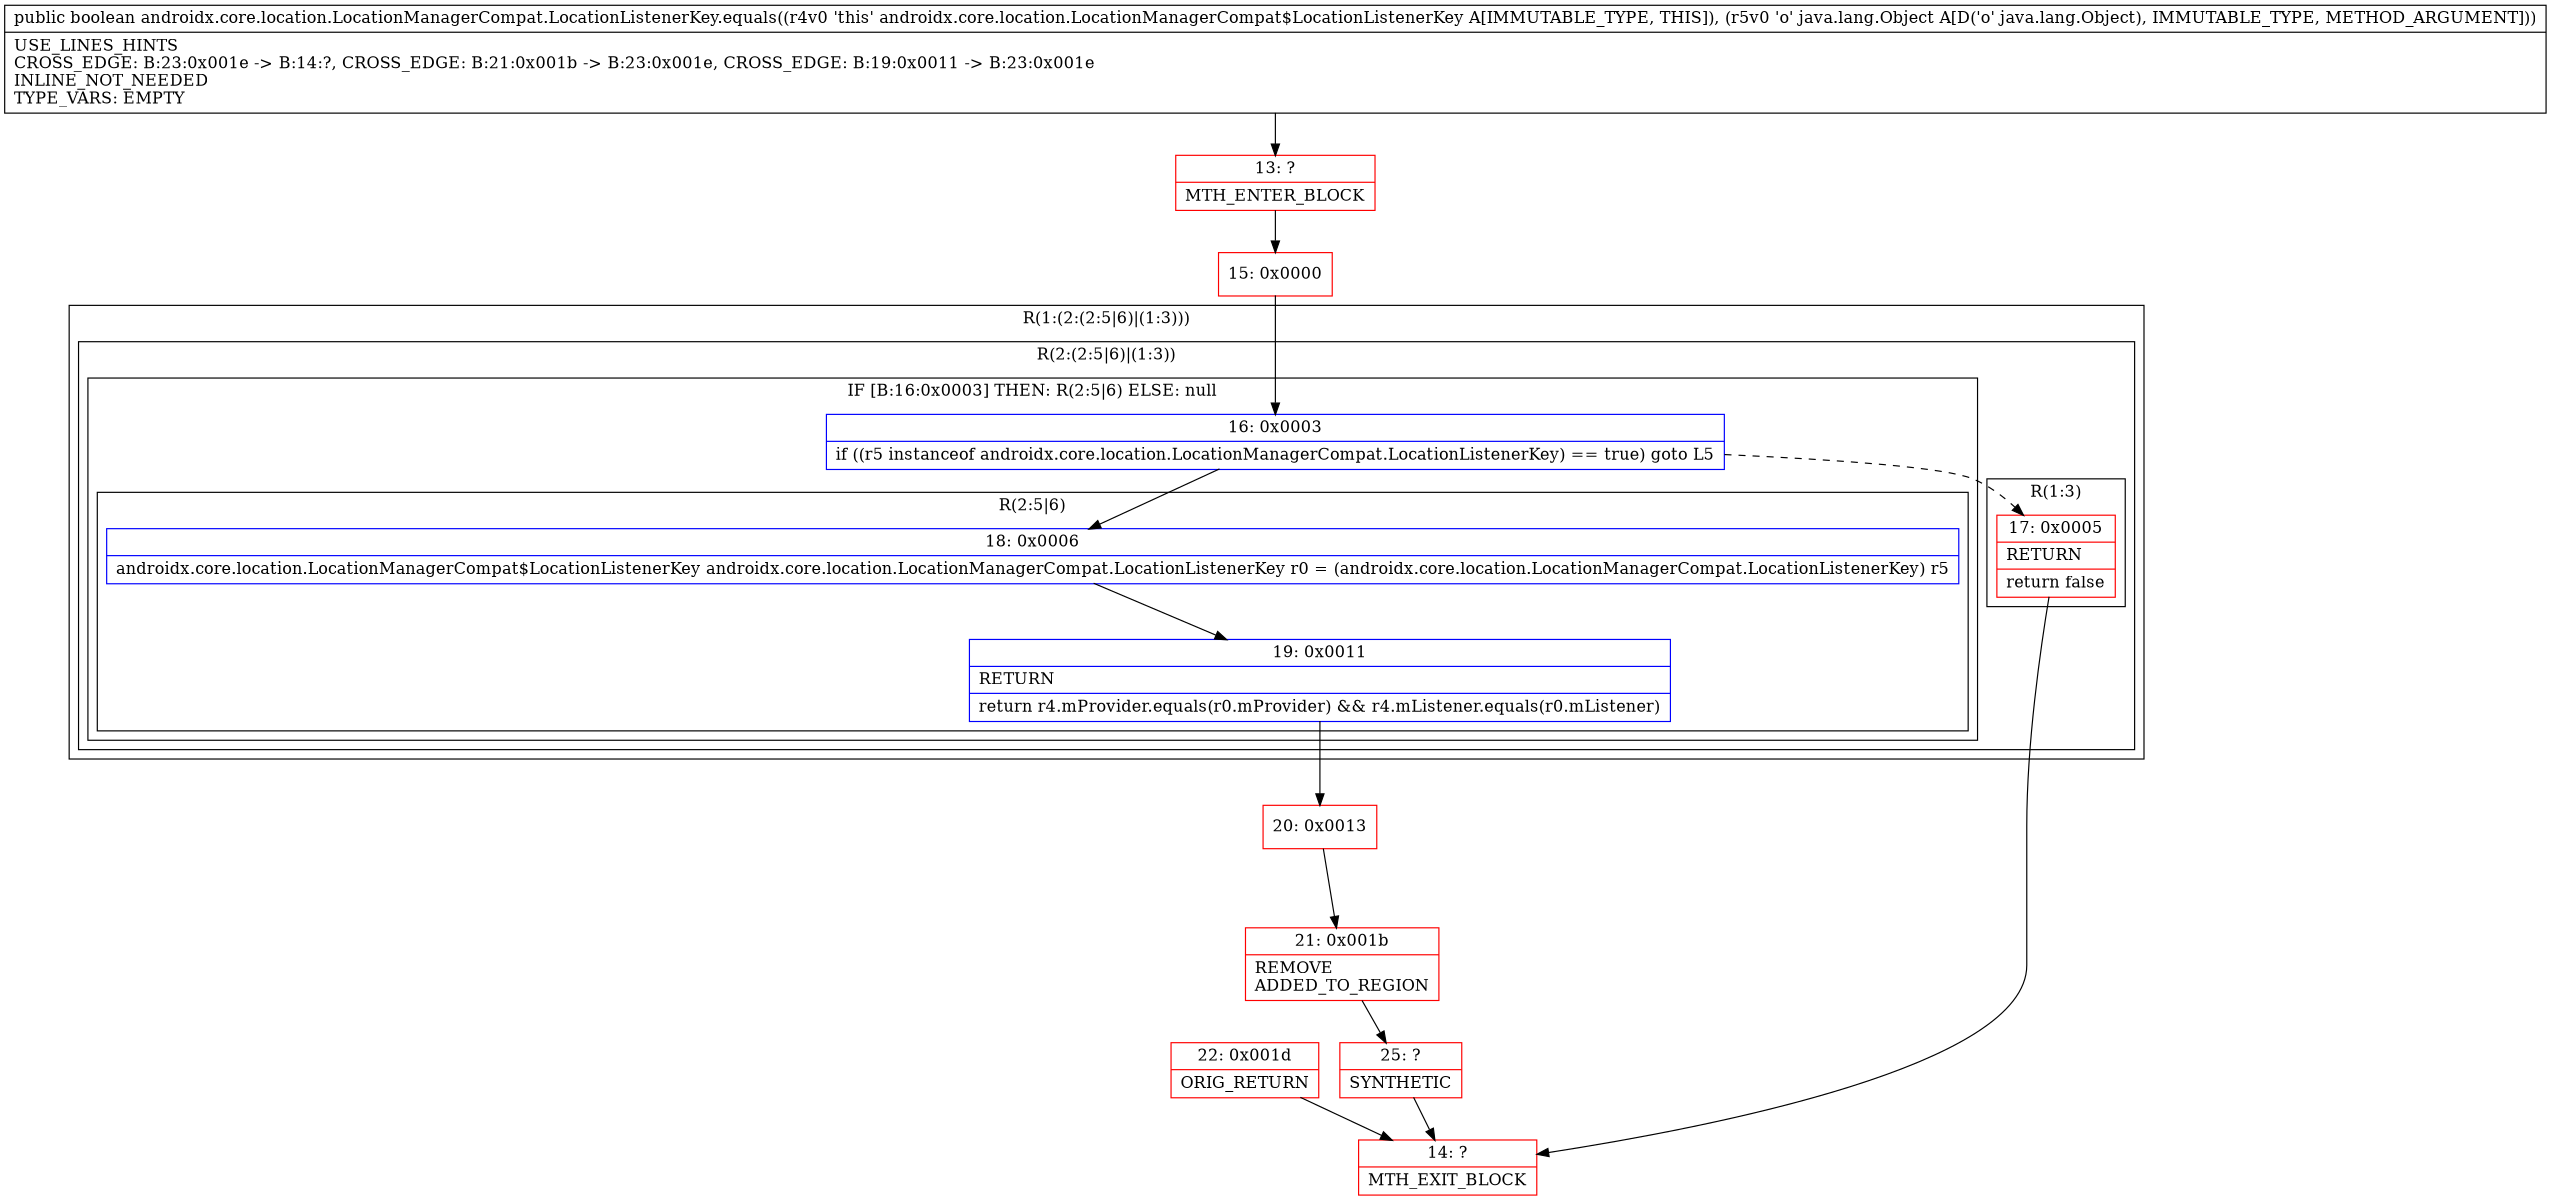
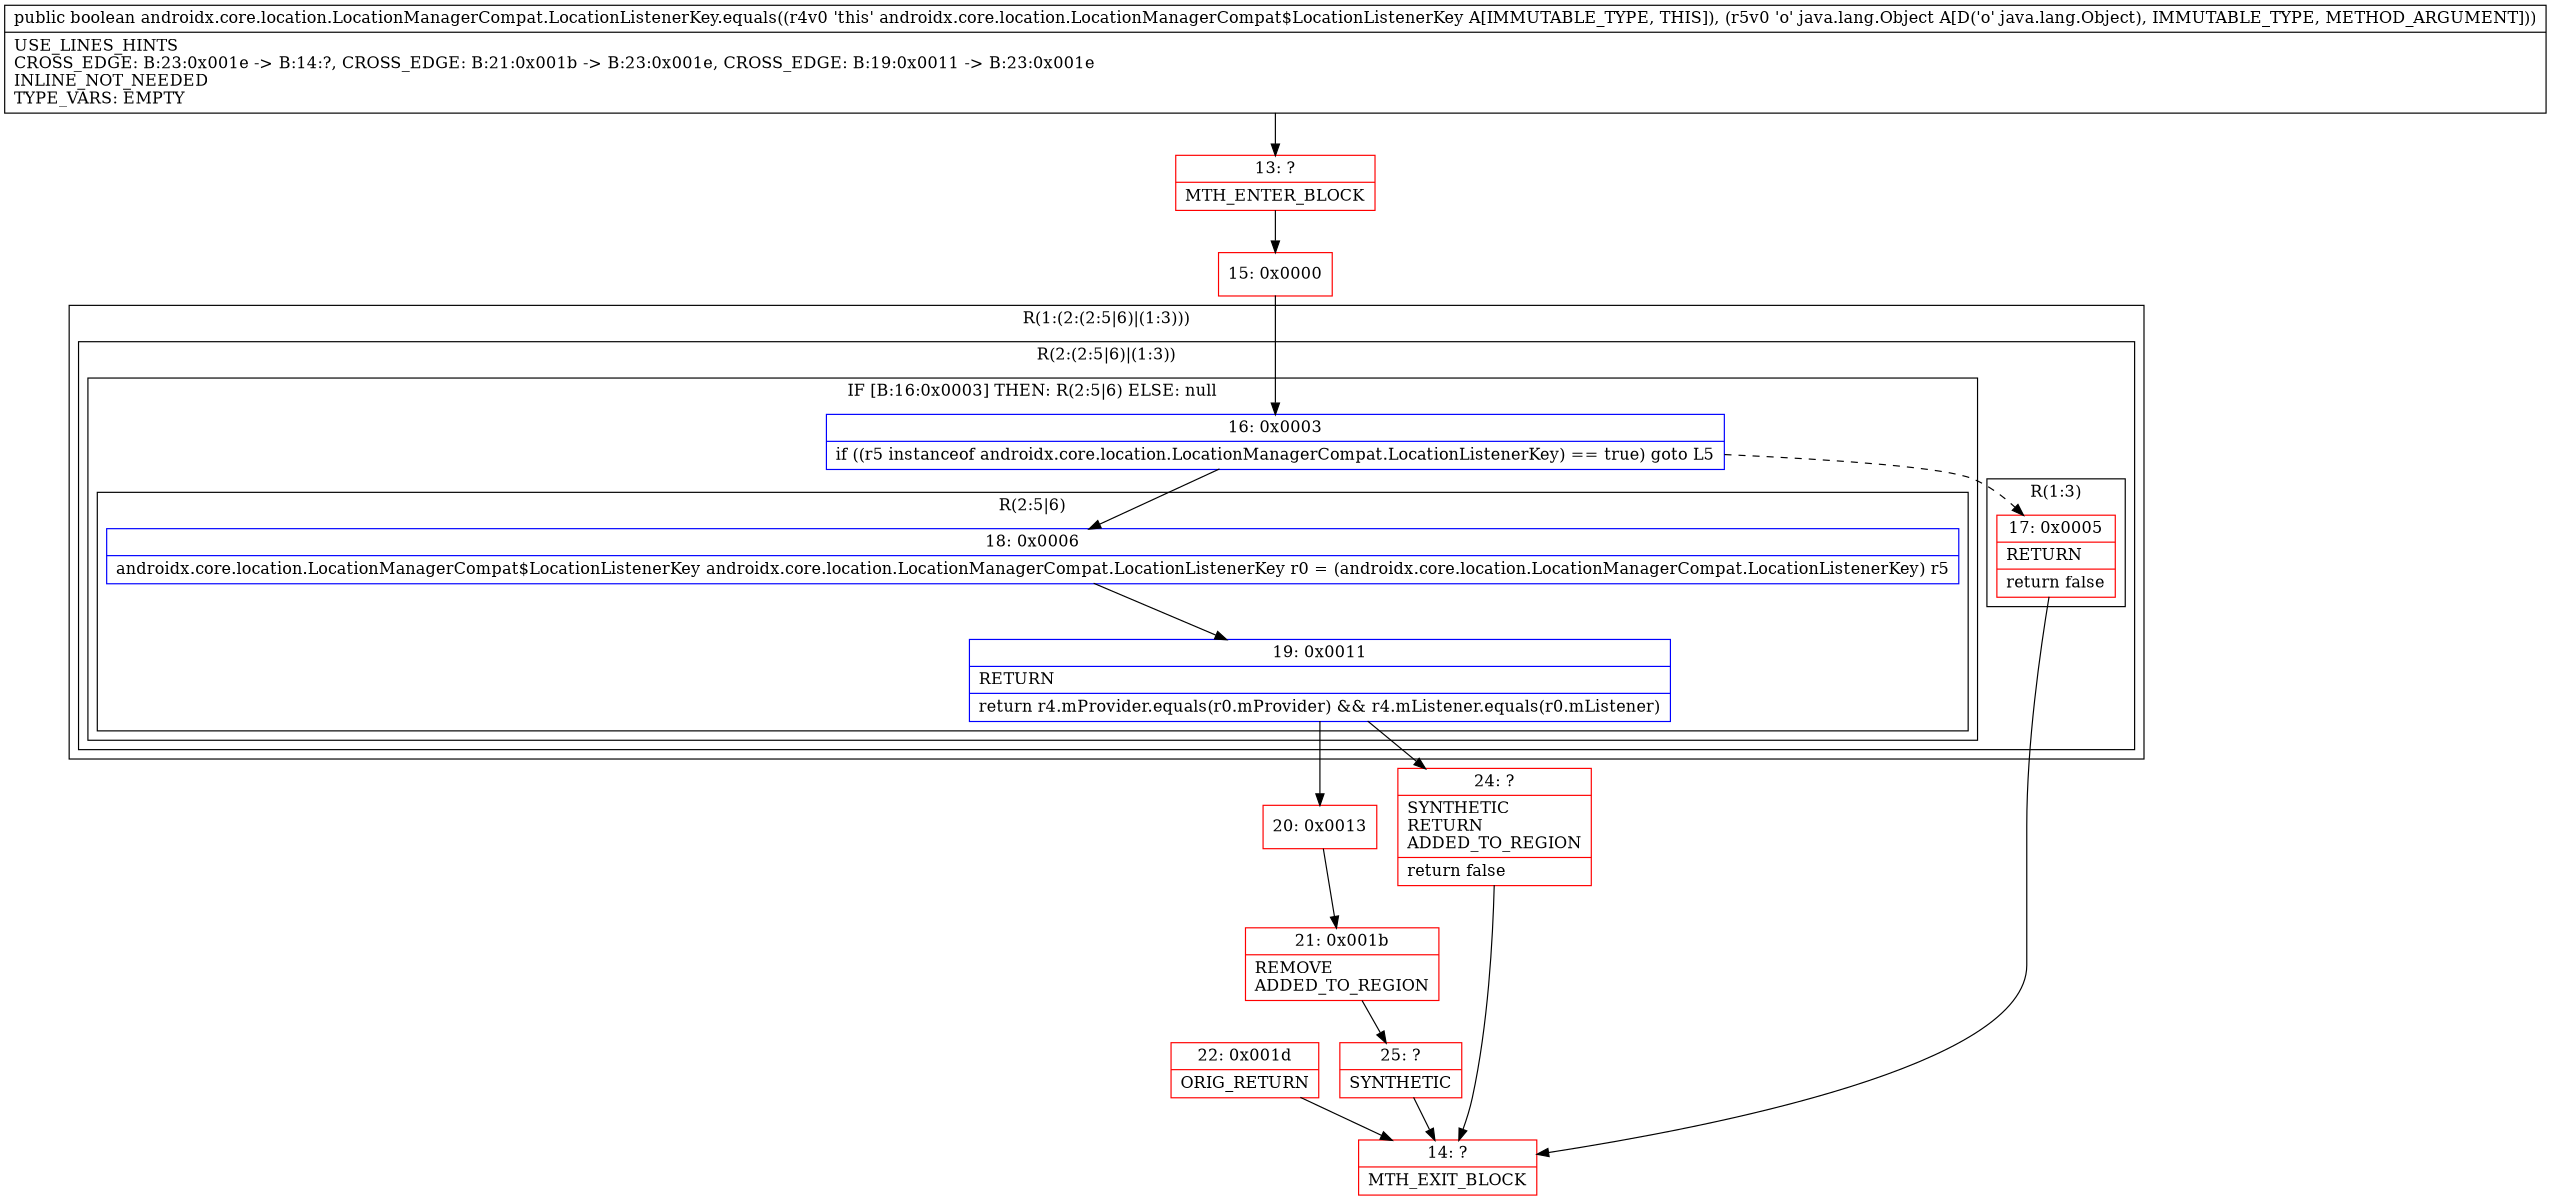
node "24: ?": added
